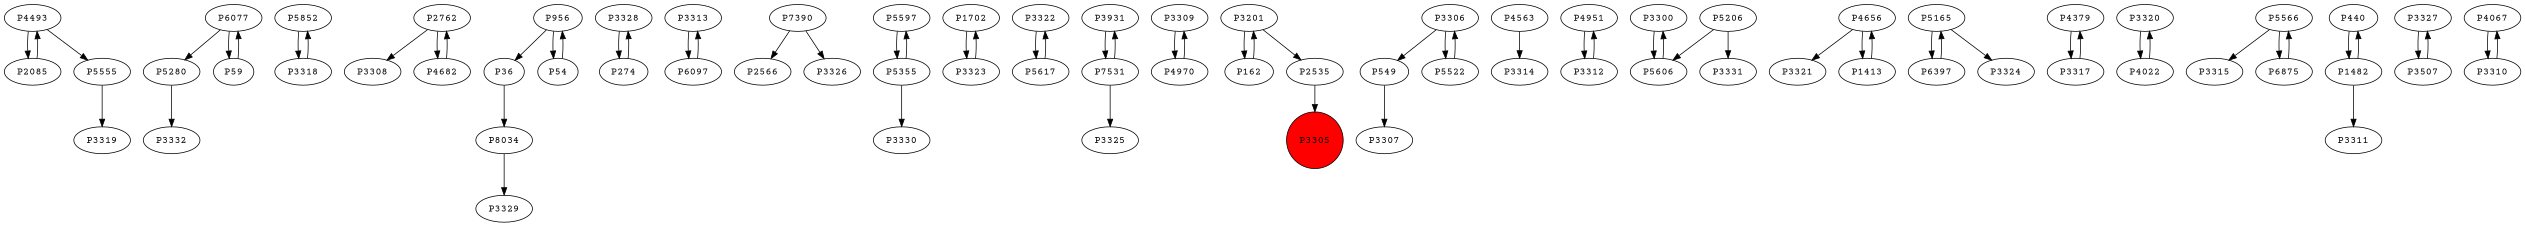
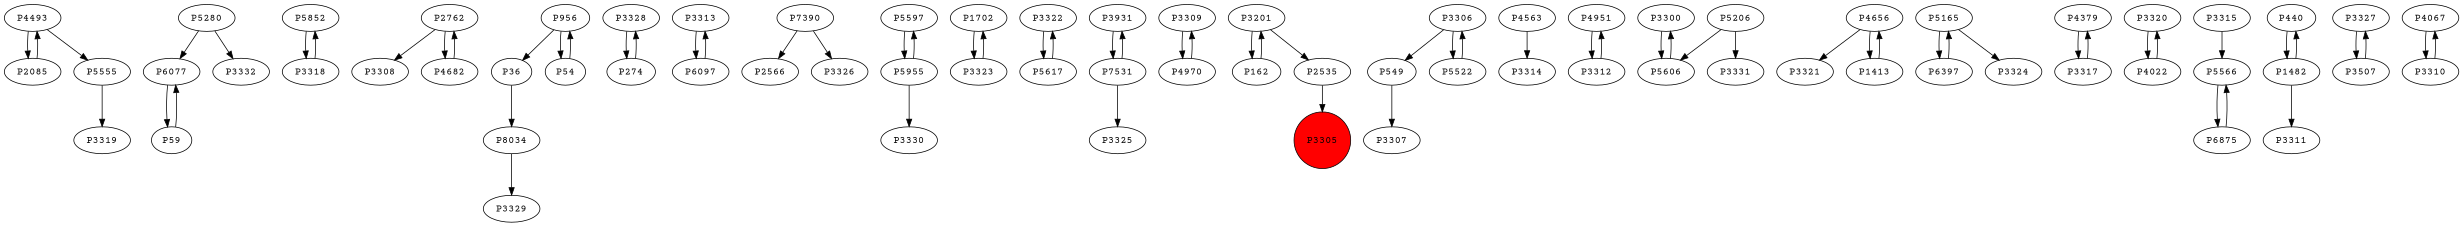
edge "P6077" -> "P5280": reversed
edge "P5566" -> "P3315": reversed
node "P5355": label "P5355" -> "P5955"
